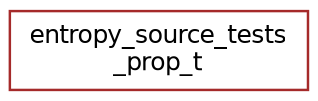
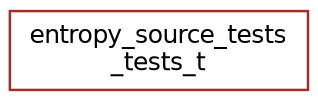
node "entropy_source_tests _prop_t": label "entropy_source_tests _prop_t" -> "entropy_source_tests _tests_t"
